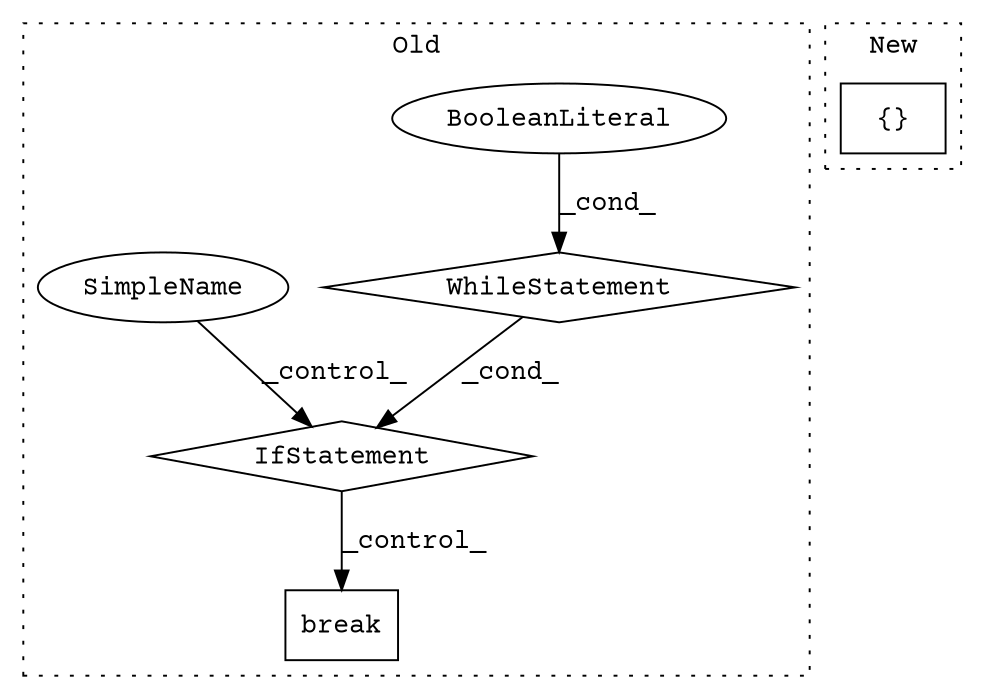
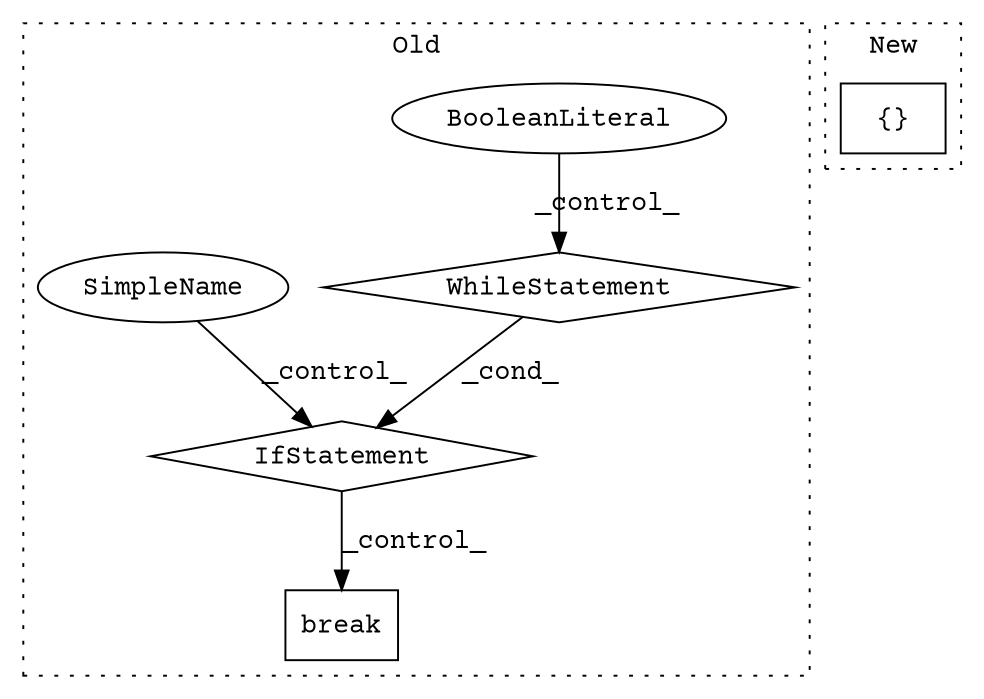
edge "BooleanLiteral" -> "WhileStatement": label "_cond_" -> "_control_"
